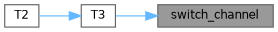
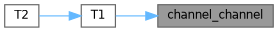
node "T3": label "T3" -> "T1"
node "switch_channel": label "switch_channel" -> "channel_channel"
